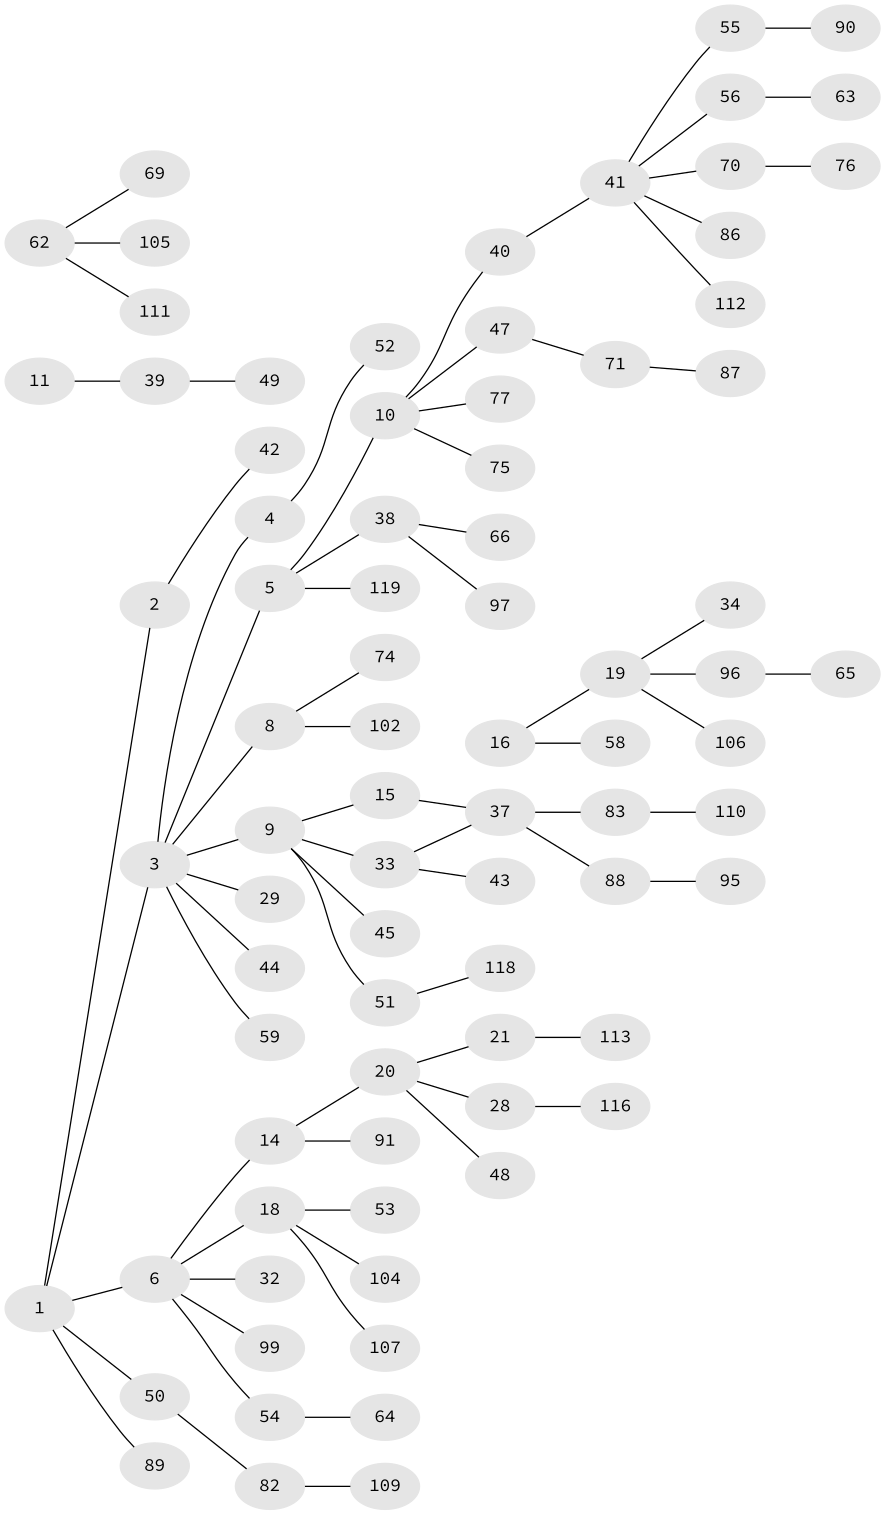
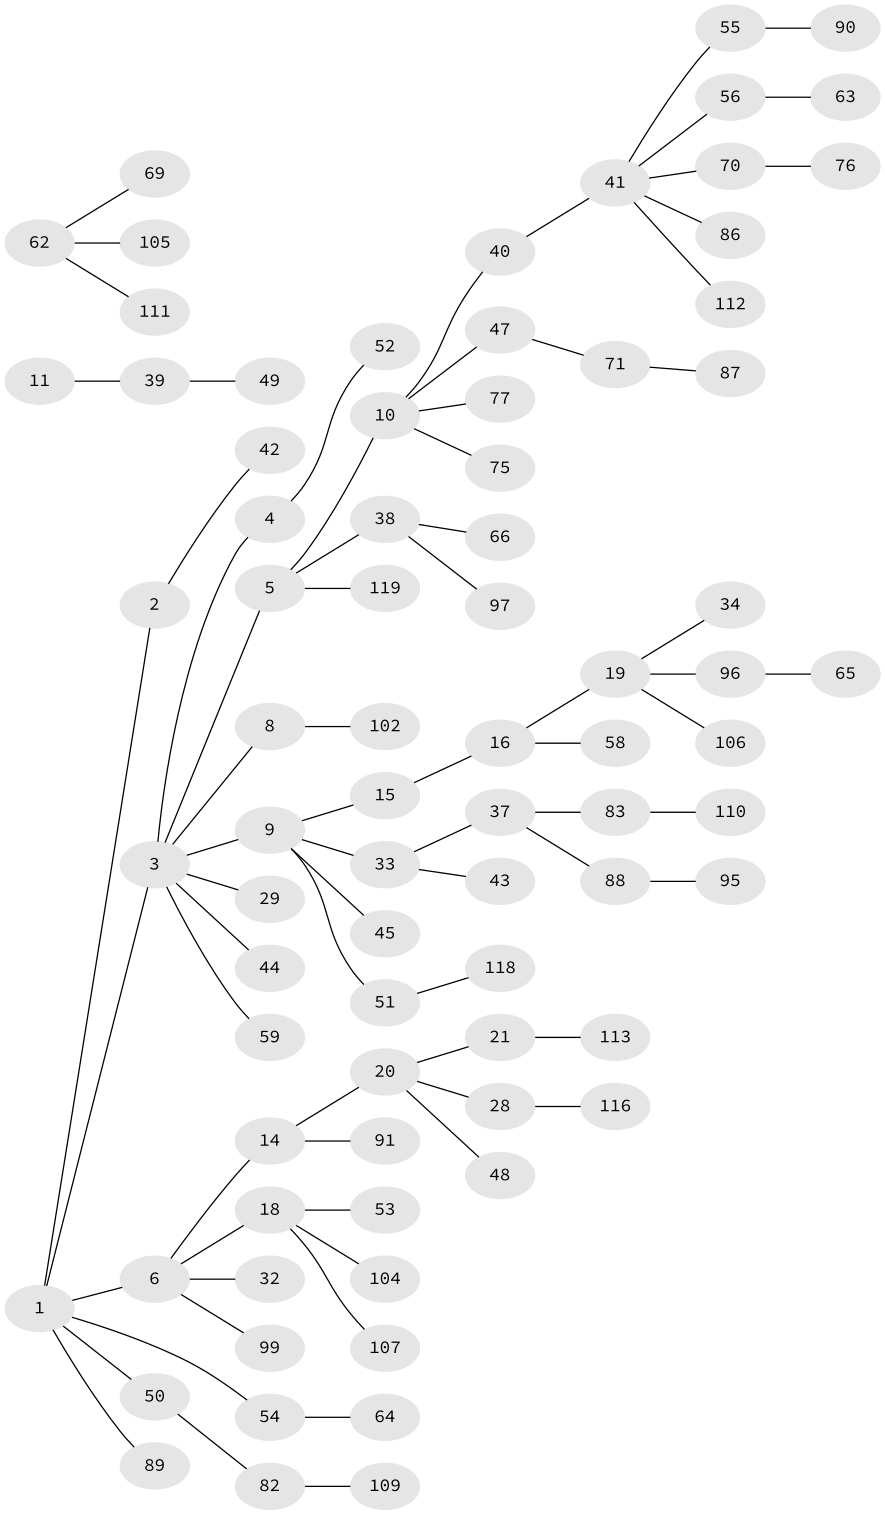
node "74": removed
edge "15" -- "37": now "15" -- "16"
edge "6" -- "54": now "1" -- "54"
